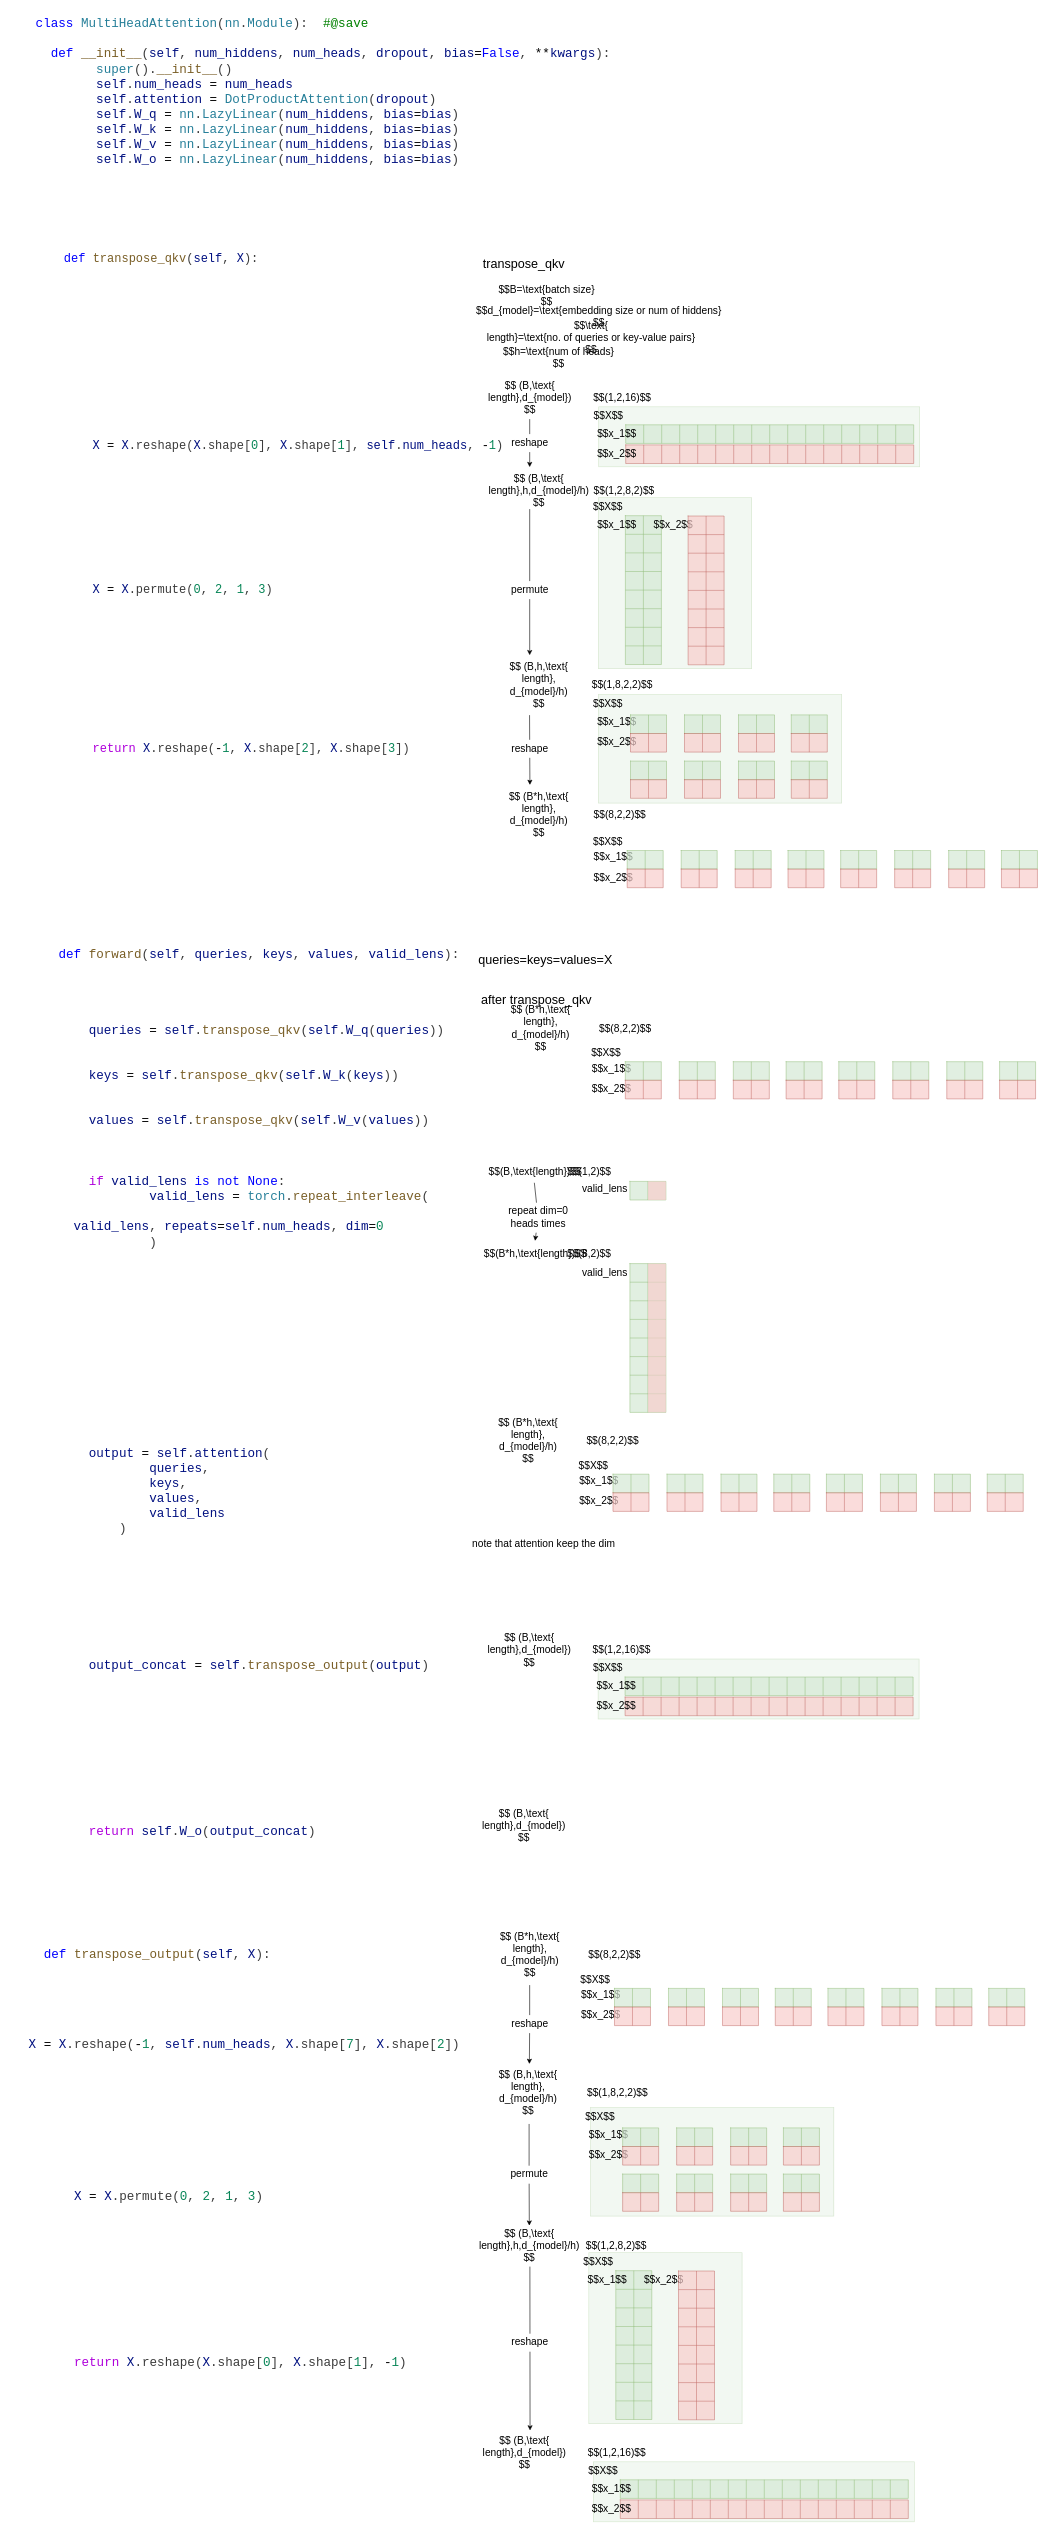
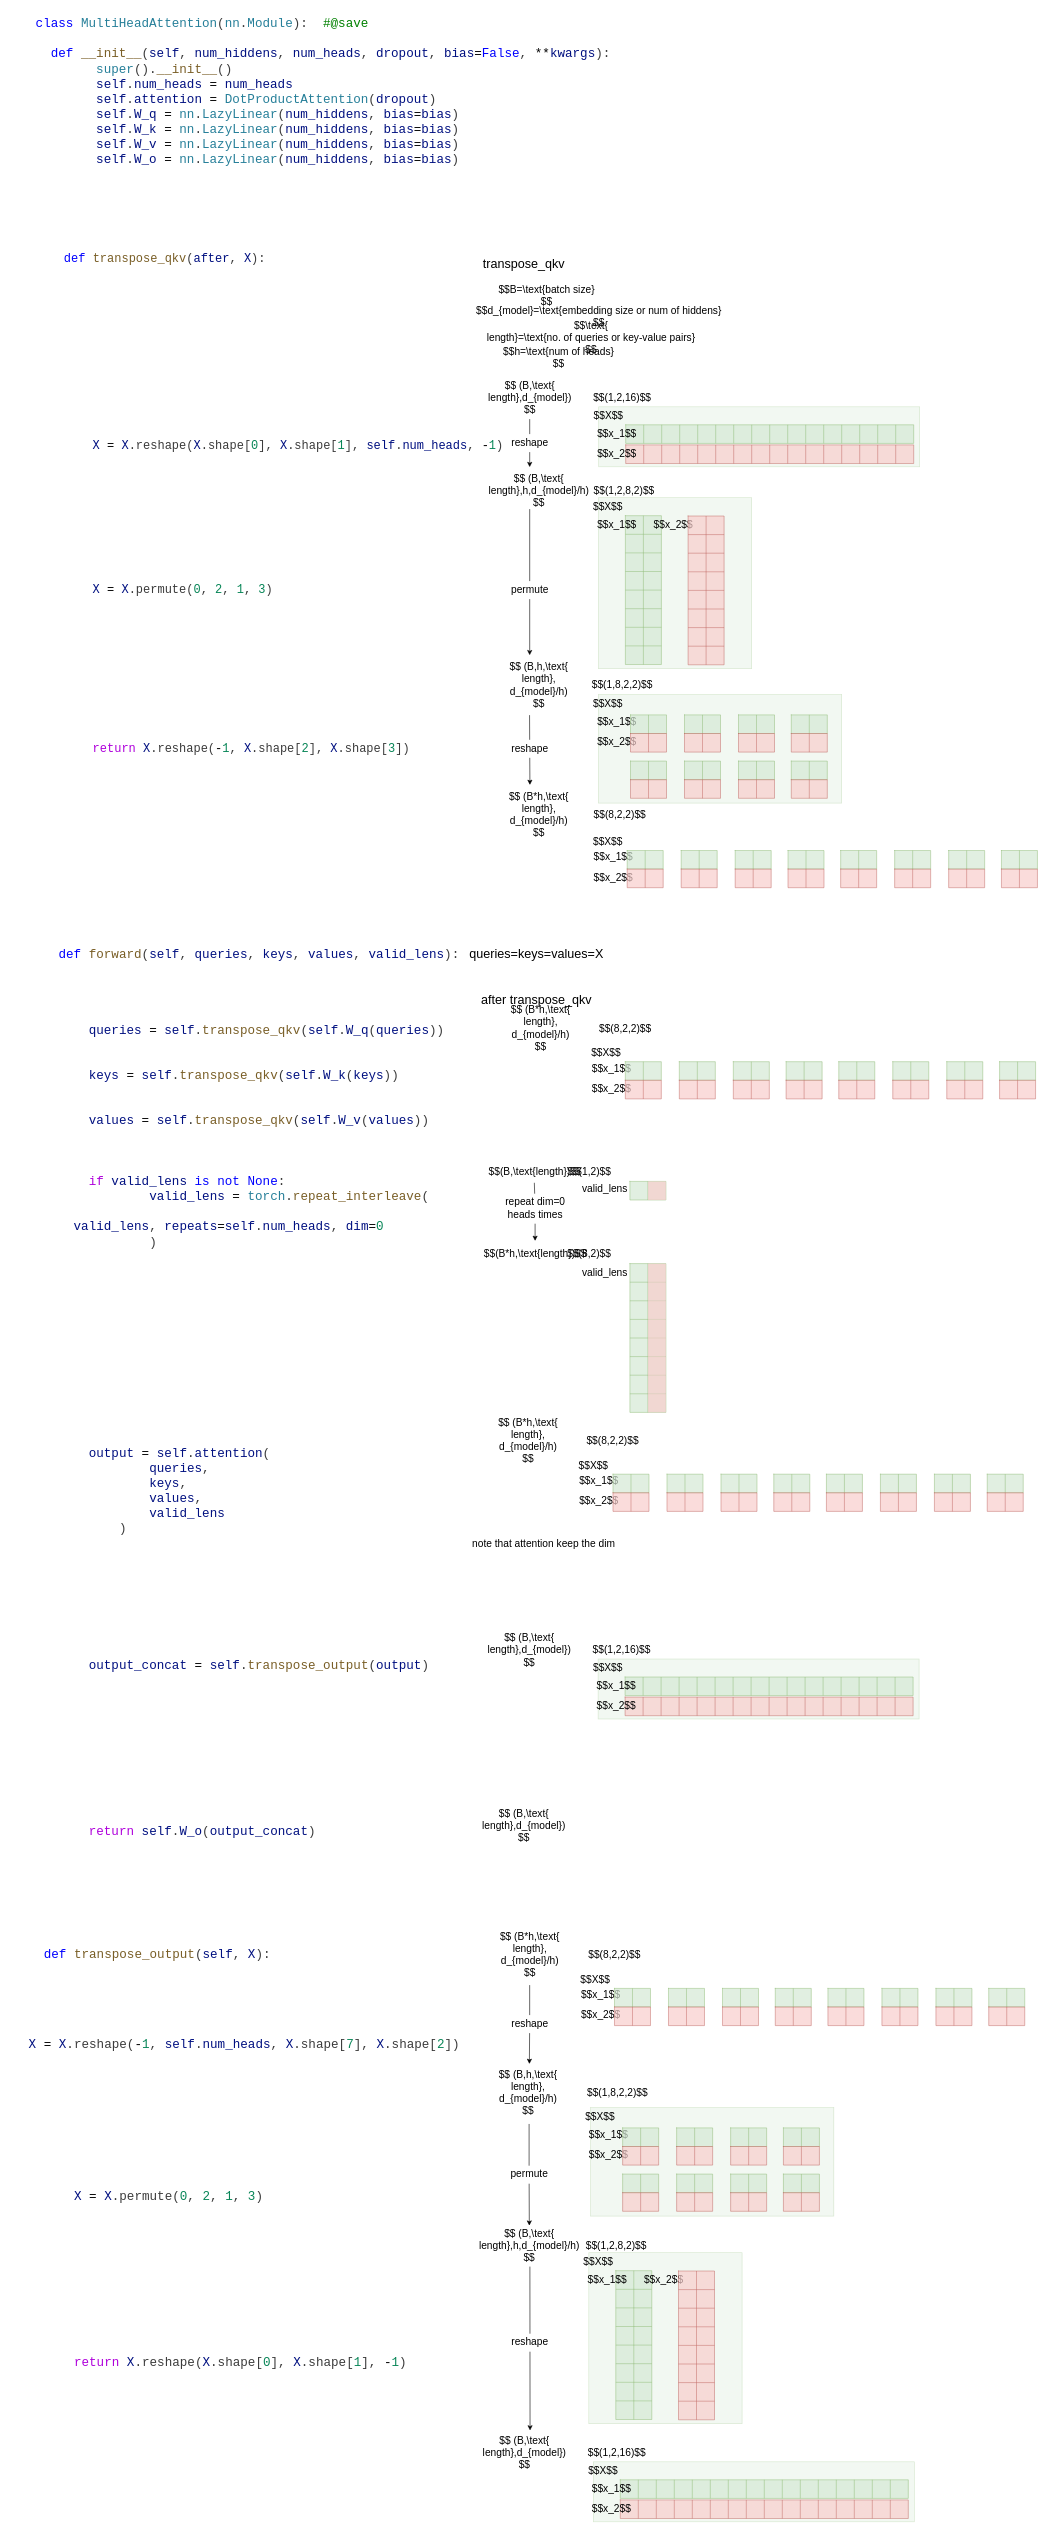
node "def transpose_qkv(self, X): X = X.reshape(X.shape[0], X.shape[1], self.num_heads, -1) X = X.permute(0, 2, 1, 3) return X.reshape(-1, X.shape[2], X.shape[3])": label "def transpose_qkv(self, X): X = X.reshape(X.shape[0], X.shape[1], self.num_heads, -1) X = X.permute(0, 2, 1, 3) return X.reshape(-1, X.shape[2], X.shape[3])" -> "def transpose_qkv(after, X): X = X.reshape(X.shape[0], X.shape[1], self.num_heads, -1) X = X.permute(0, 2, 1, 3) return X.reshape(-1, X.shape[2], X.shape[3])"
node "queries=keys=values=X": moved (545, 959) -> (536, 953)
node "repeat dim=0 heads times": moved (538, 1218) -> (535, 1209)
